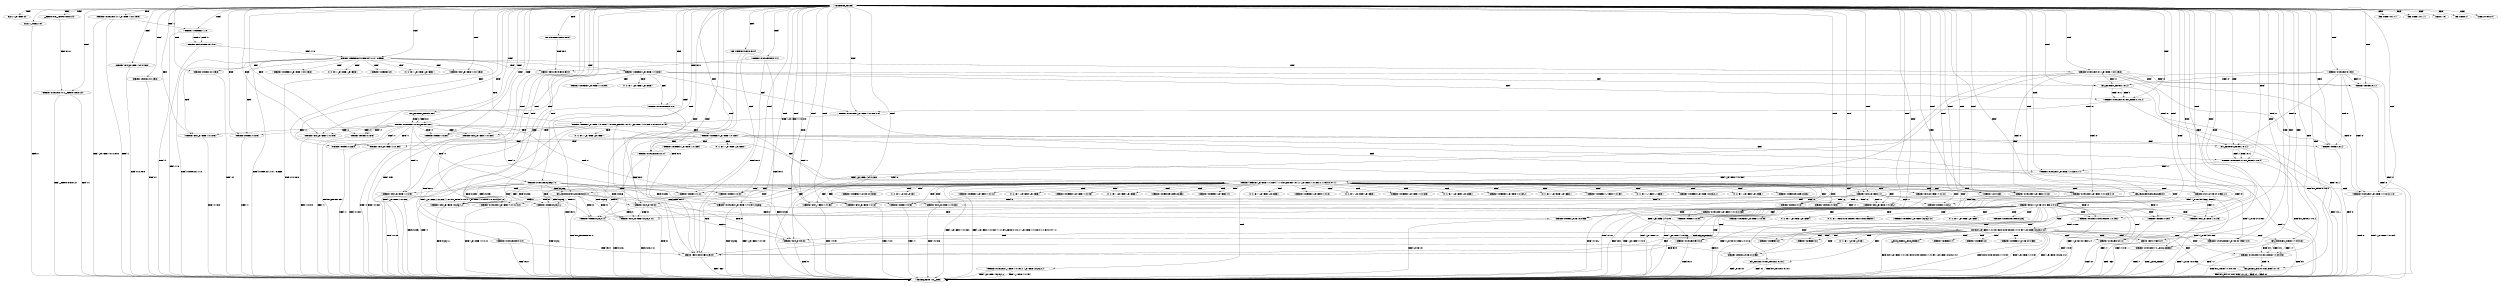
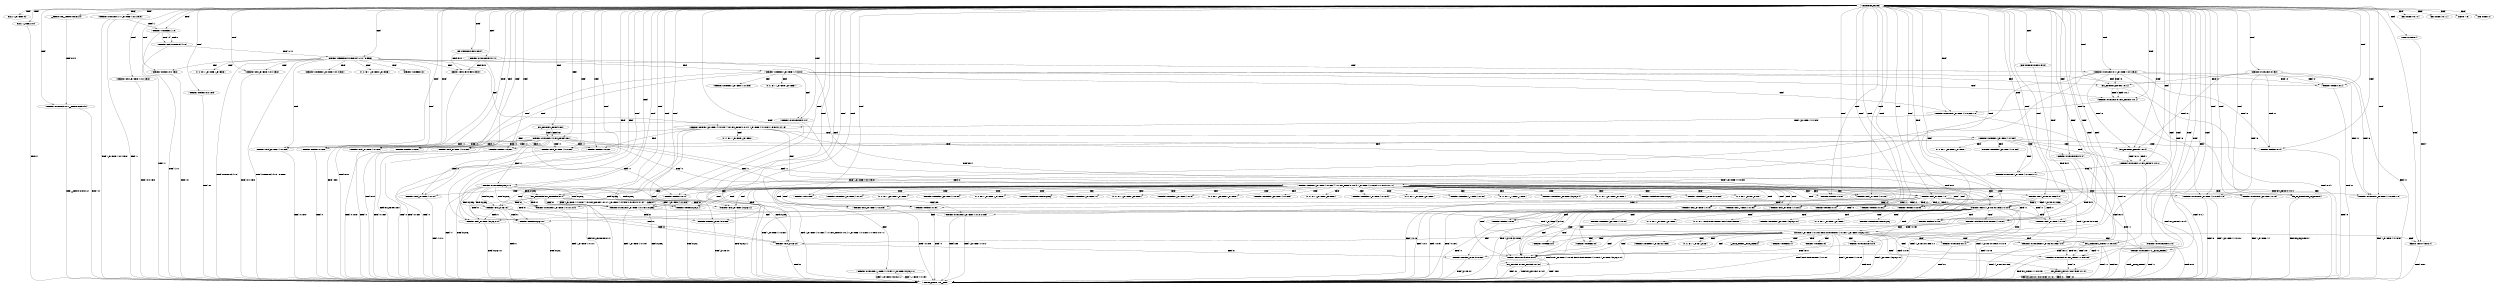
edge "(LITERAL,7,return 7;)" -> "(RETURN,return 7;,return 7;)": added, label "DDG: 7"
edge "(<operator>.assignment,v2 = Curl_ccalloc(1, 336))" -> "(<operator>.cast,(_DWORD *)(v2 + 16))": added, label "DDG: v2"
